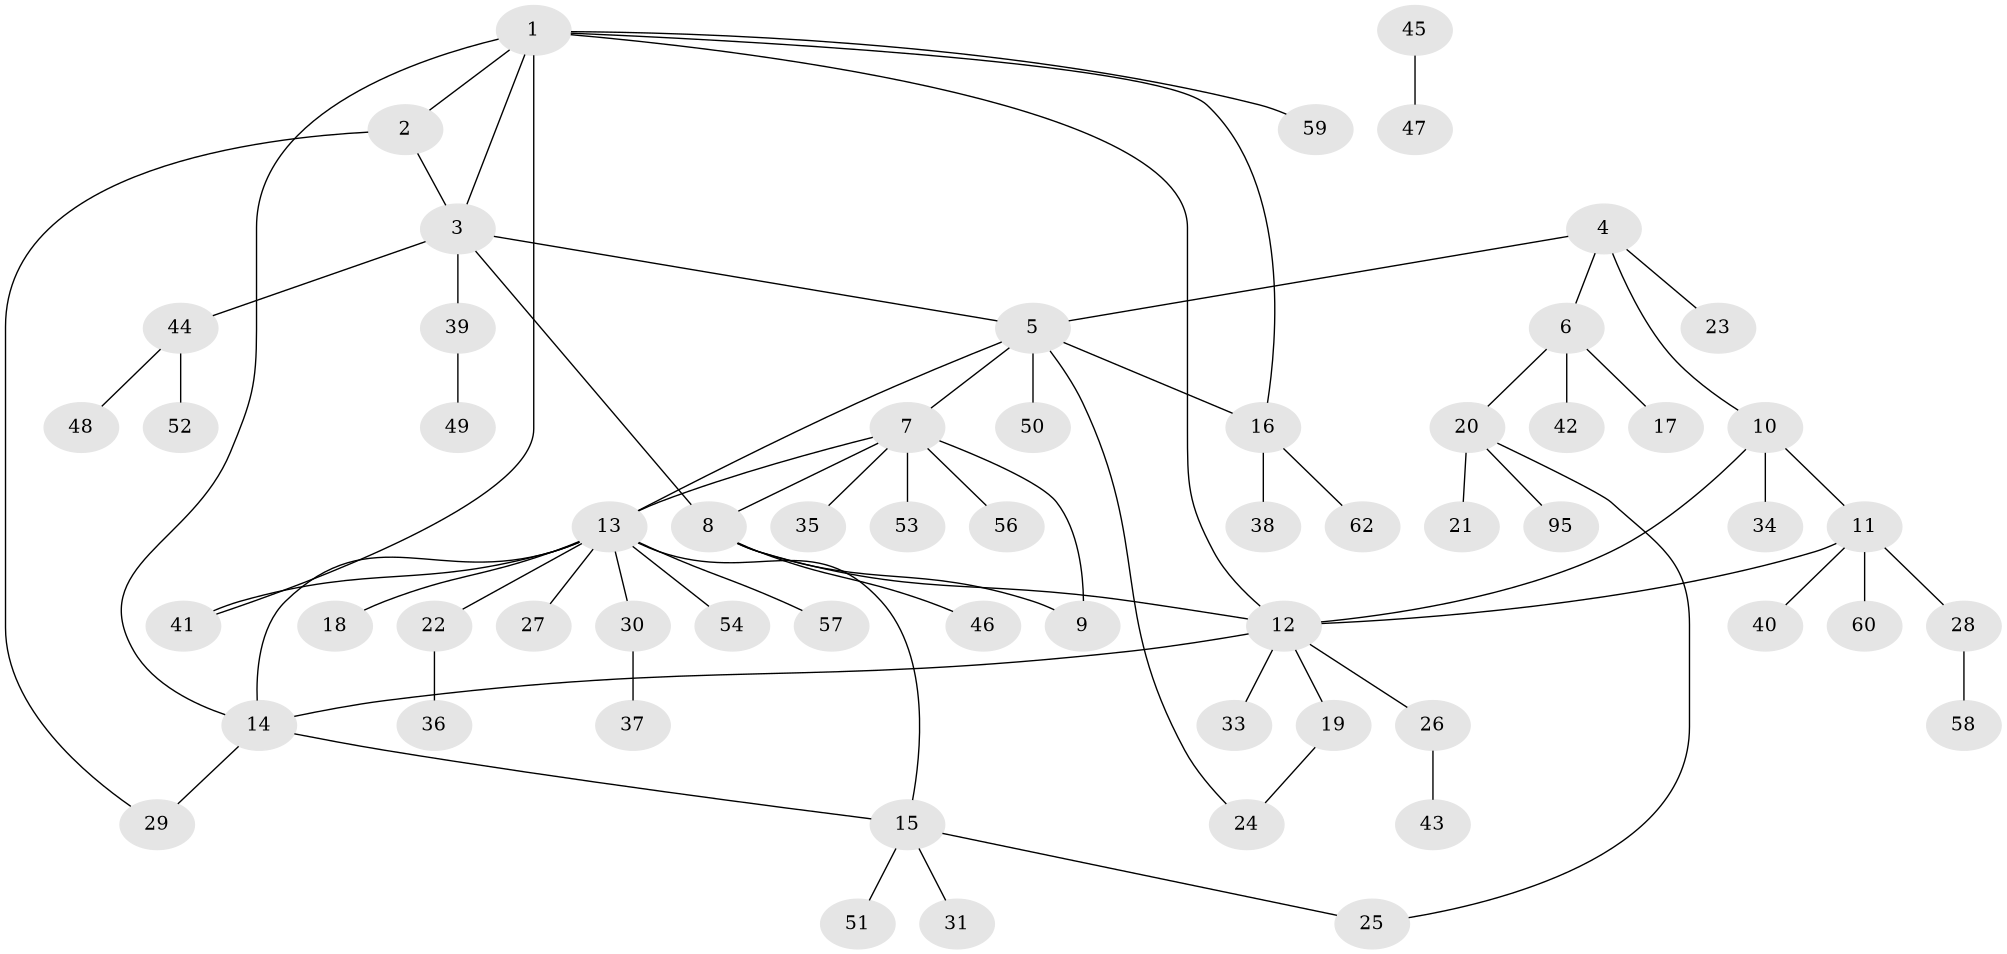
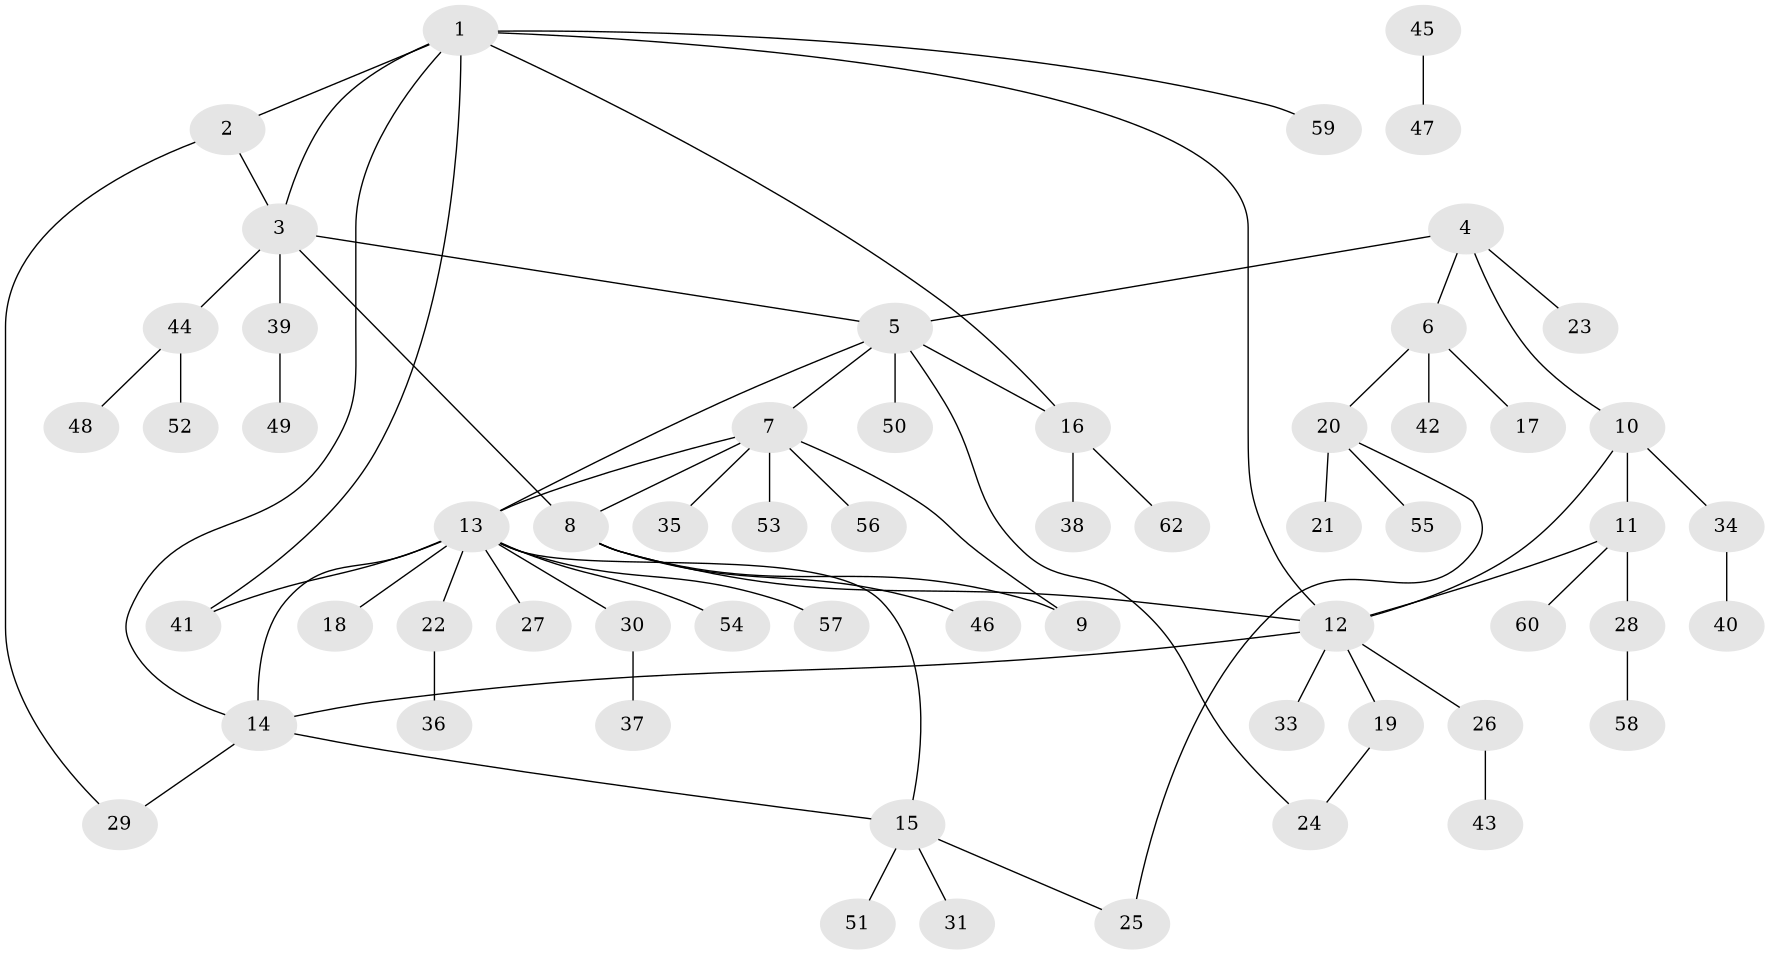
node "95": label "95" -> "55"
edge "11" -- "40": now "34" -- "40"
